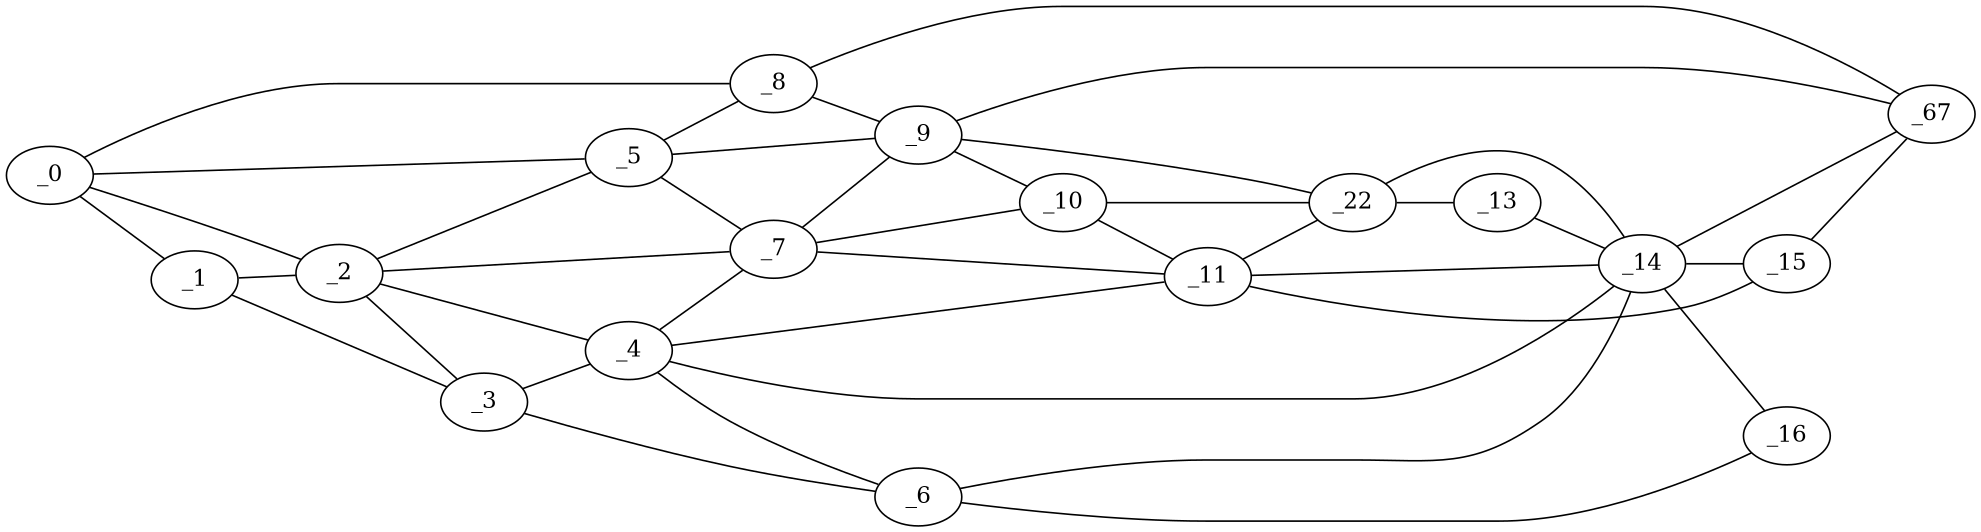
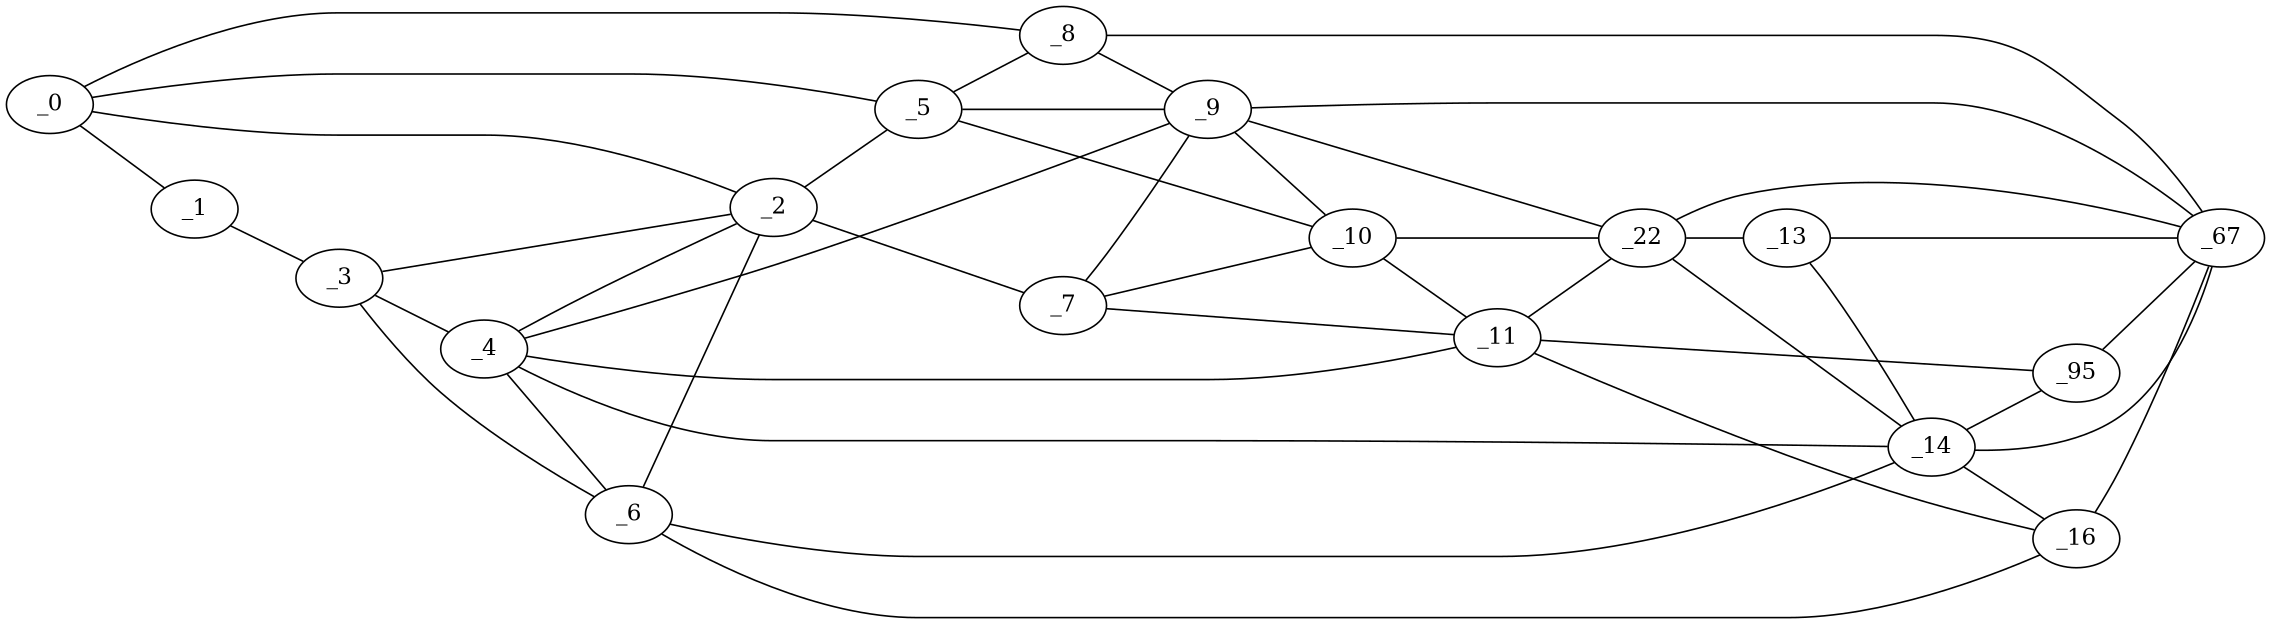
edge "_22" -- "_67": added
edge "_5" -- "_7": now "_5" -- "_10"
edge "_13" -- "_67": added
node "_15": label "_15" -> "_95"
edge "_14" -- "_11": now "_16" -- "_11"
edge "_2" -- "_1": now "_2" -- "_6"
edge "_7" -- "_4": now "_9" -- "_4"
edge "_67" -- "_16": added
